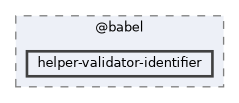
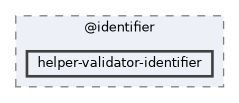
cluster "@babel": label "@babel" -> "@identifier"
